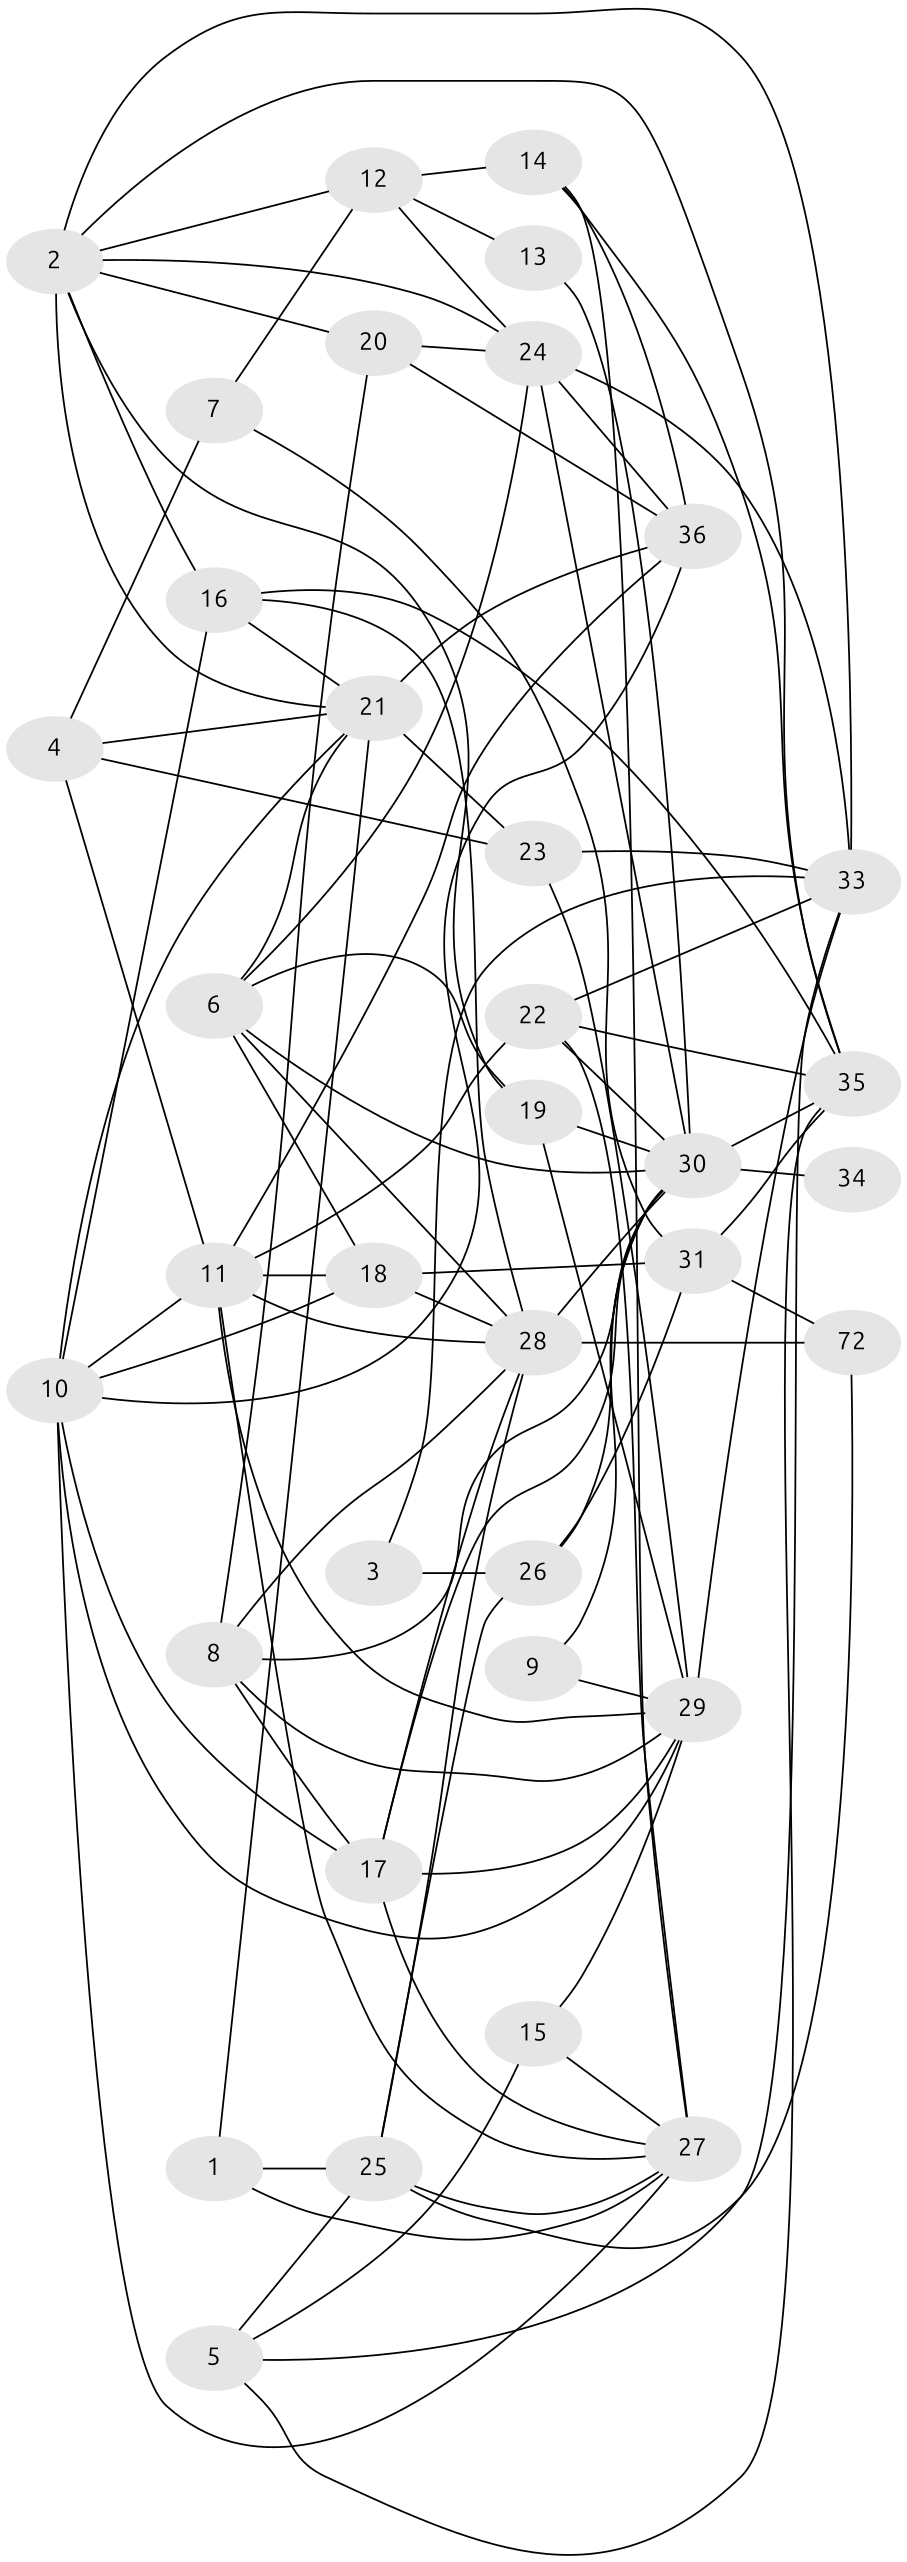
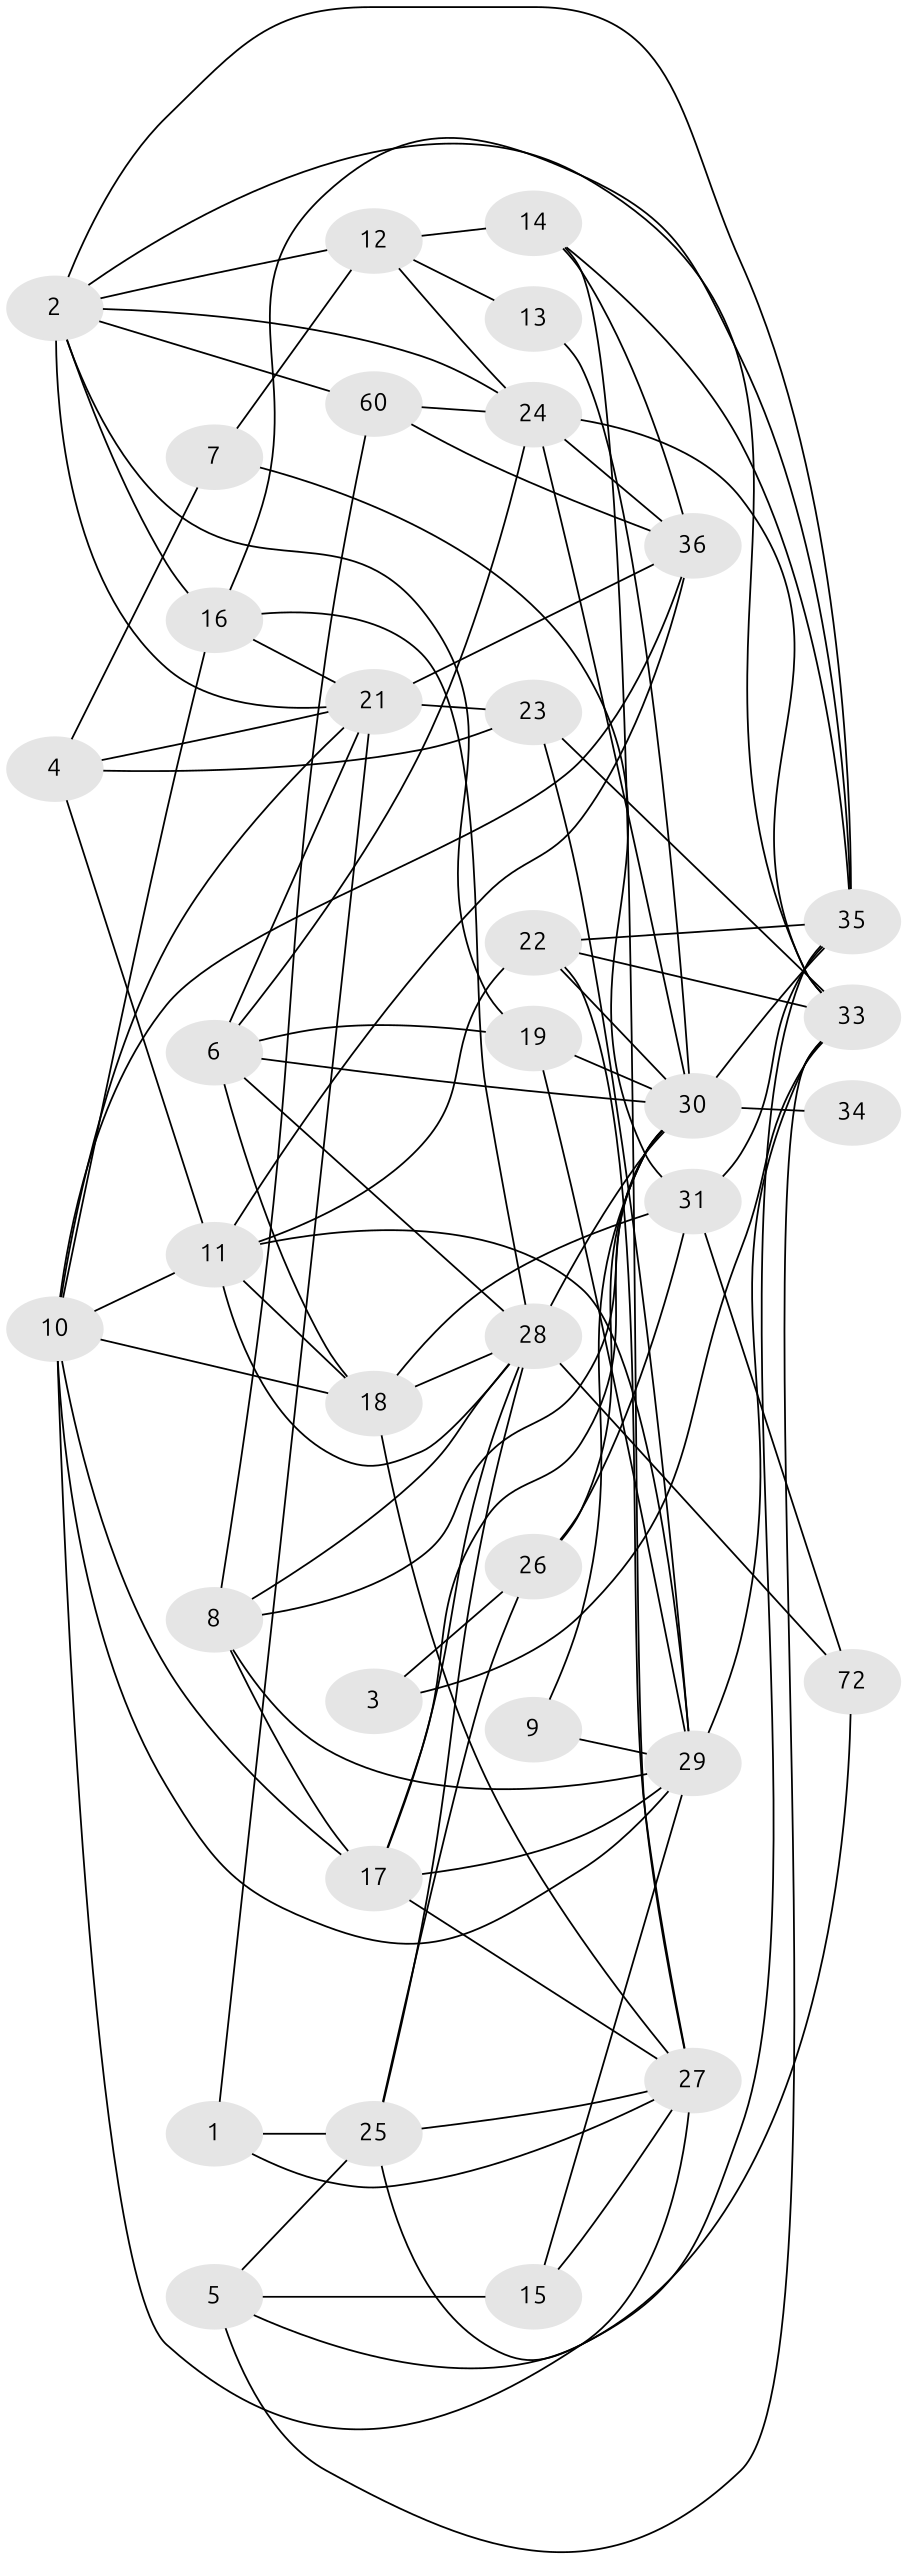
node "20": label "20" -> "60"
edge "11" -- "27": now "18" -- "27"
